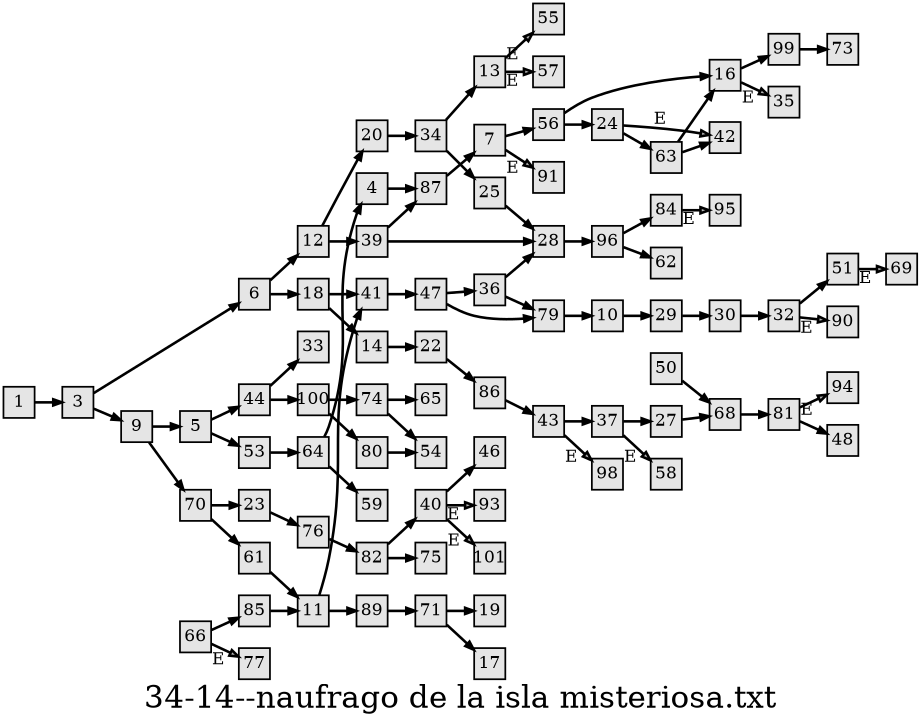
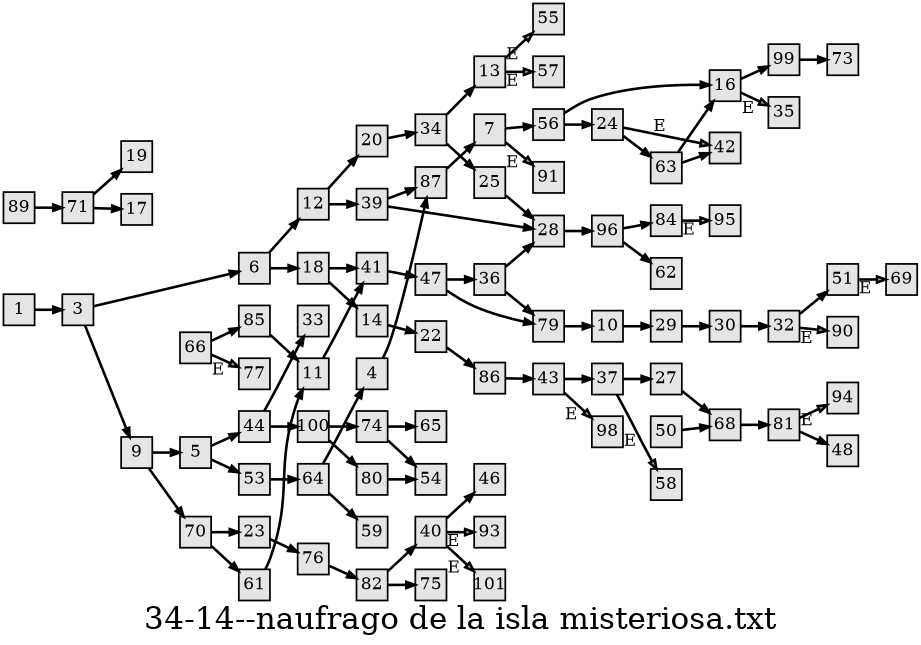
edge "11" -> "89": removed
